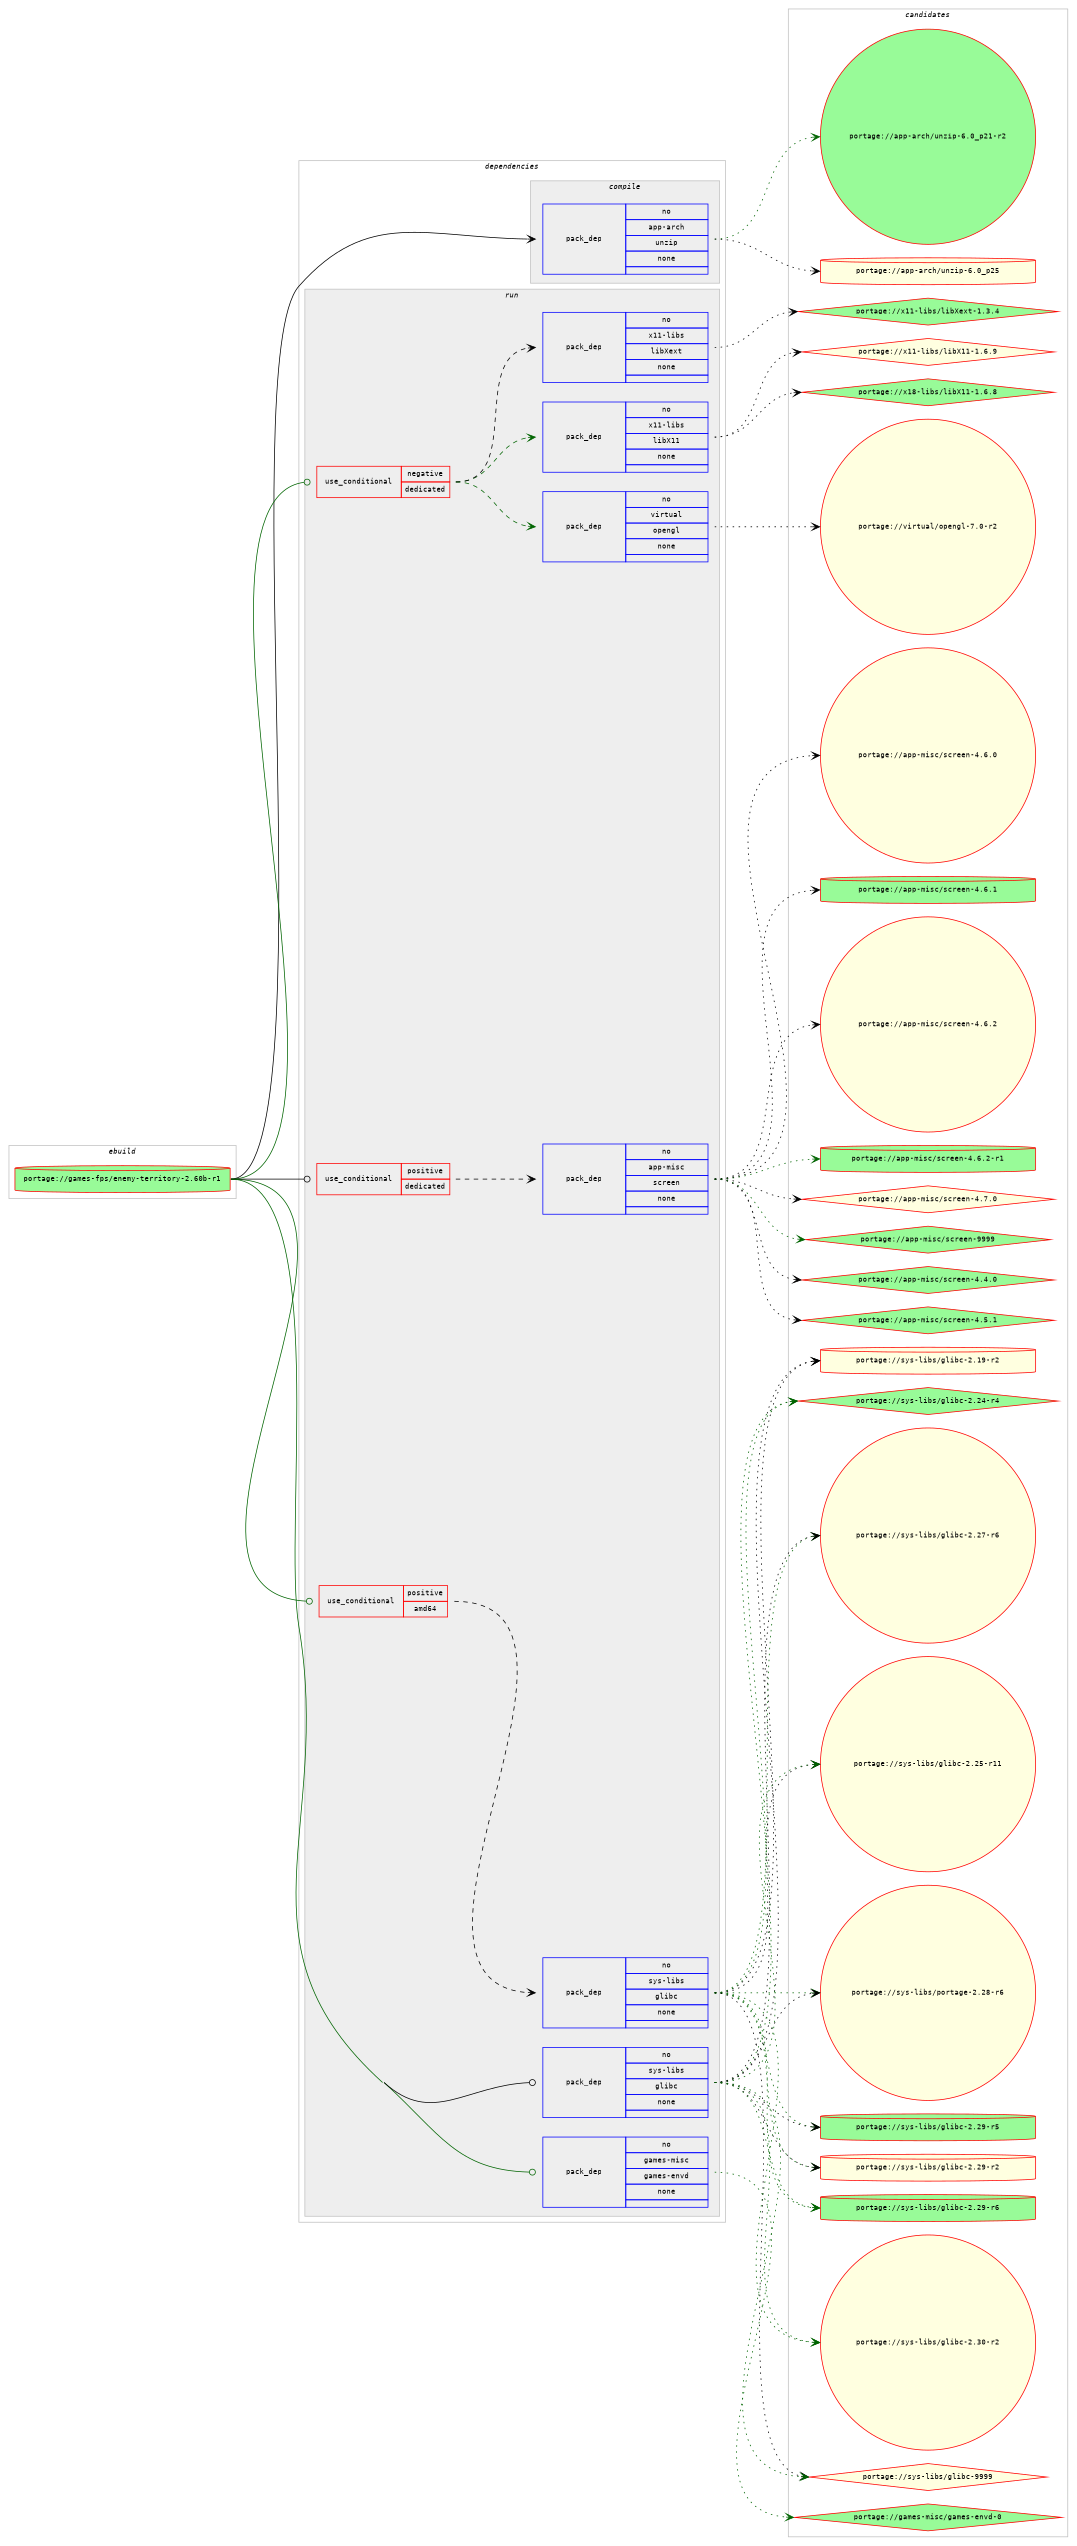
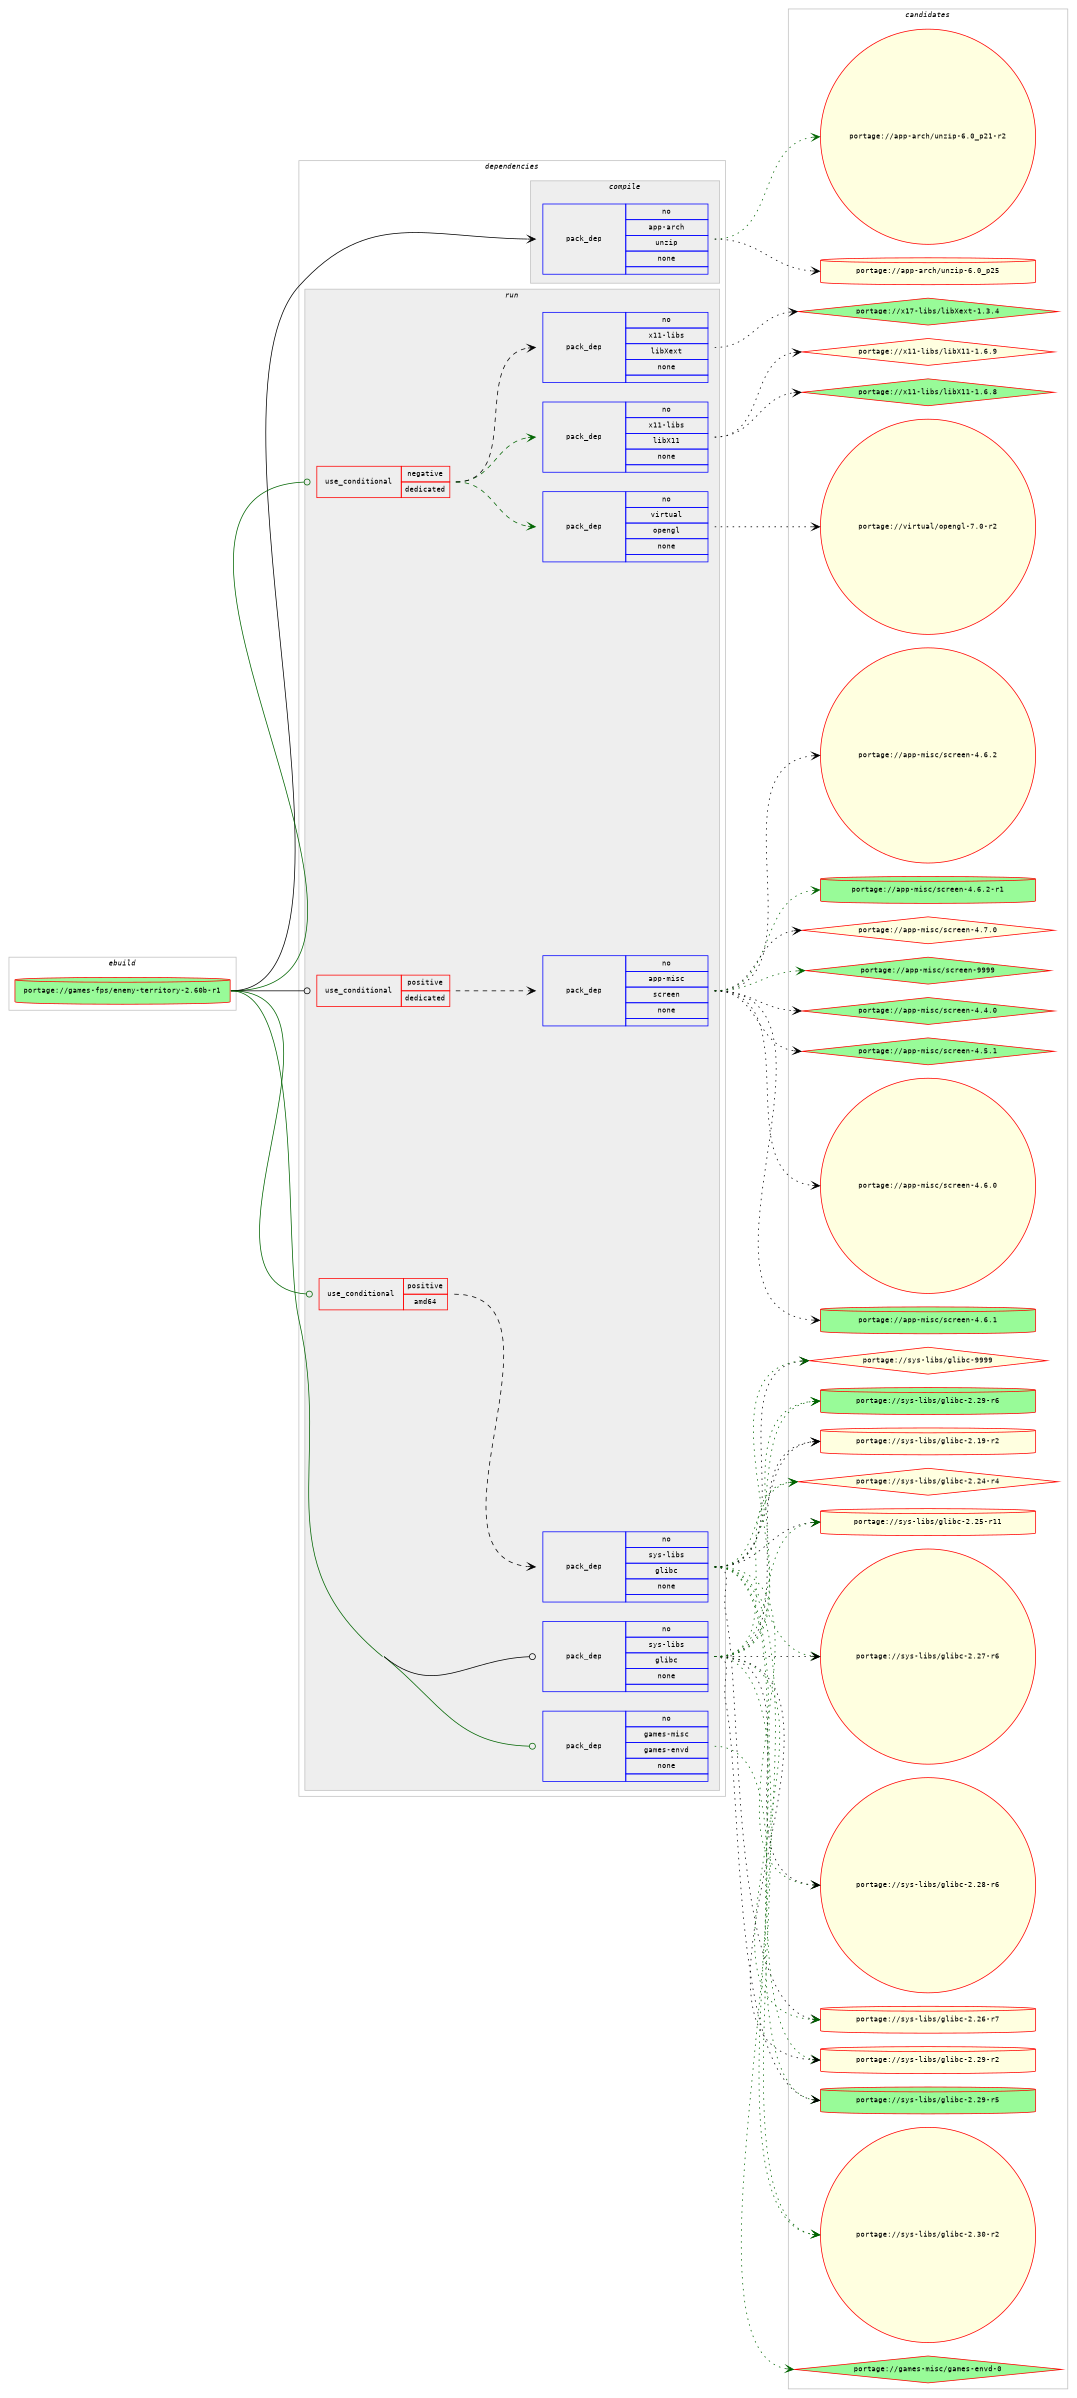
node "portage://app-arch/unzip-6.0_p21-r2": fillcolor palegreen -> lightyellow
node "portage://x11-libs/libXext-1.3.4": label "portage://x11-libs/libXext-1.3.4" -> "portage://x17-libs/libXext-1.3.4"
node "portage://x18-libs/libX11-1.6.8": label "portage://x18-libs/libX11-1.6.8" -> "portage://x11-libs/libX11-1.6.8"
node "portage://sys-libs/glibc-2.24-r4": fillcolor palegreen -> lightyellow
node "portage://sys-libs/glibc-2.25-r11": shape circle -> cylinder
node "portage://sys-libs/portage-2.28-r6": label "portage://sys-libs/portage-2.28-r6" -> "portage://sys-libs/glibc-2.28-r6"
node "portage://sys-libs/glibc-2.26-r7": added
